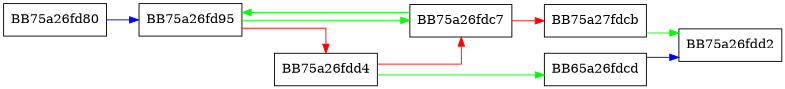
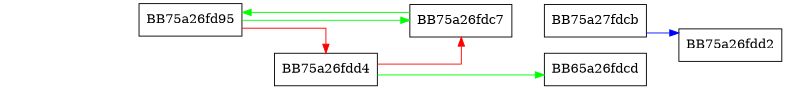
node "BB75a26fd80": removed
edge "BB75a26fdc7" -> "BB75a27fdcb": removed
edge "BB75a27fdcb" -> "BB75a26fdd2": color green -> blue
edge "BB65a26fdcd" -> "BB75a26fdd2": removed
